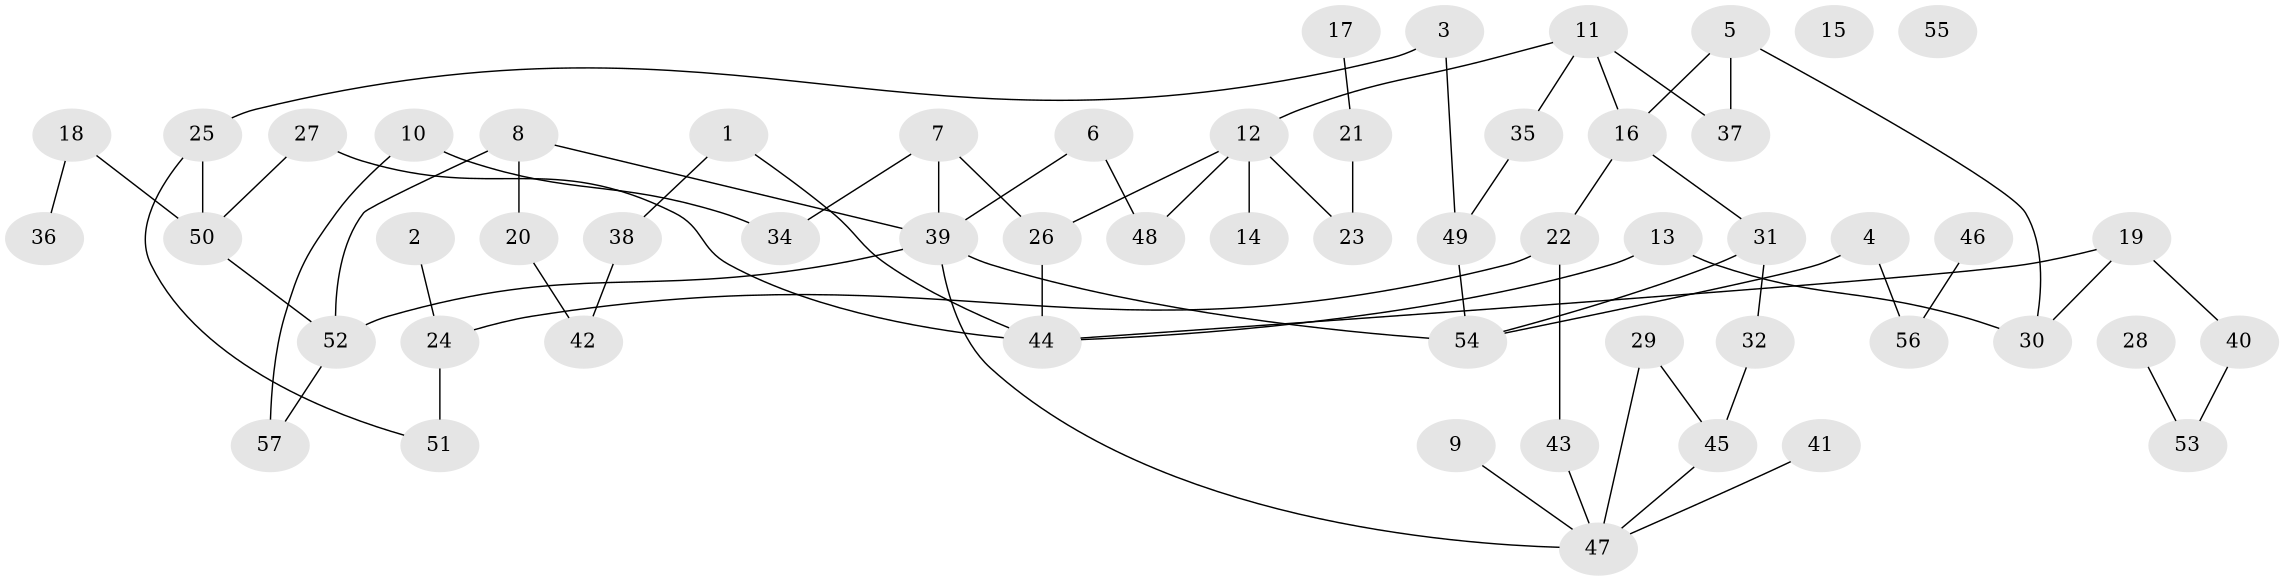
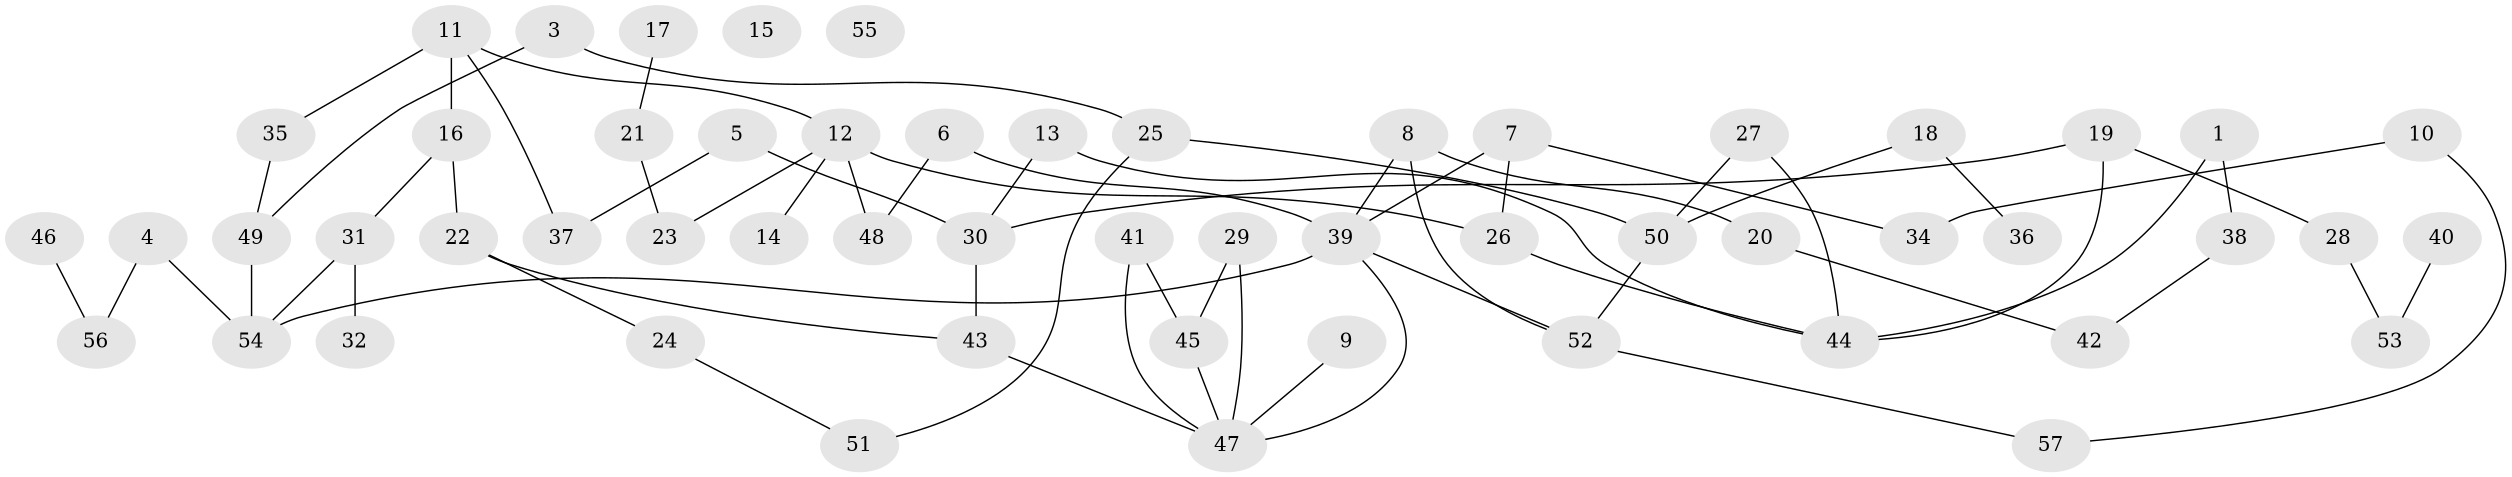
edge "5" -- "16": removed
node "2": removed
edge "19" -- "40": now "19" -- "28"
edge "30" -- "43": added
edge "32" -- "45": now "41" -- "45"
